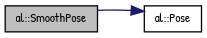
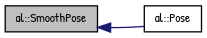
edge "al::SmoothPose" -> "al::Pose": reversed
